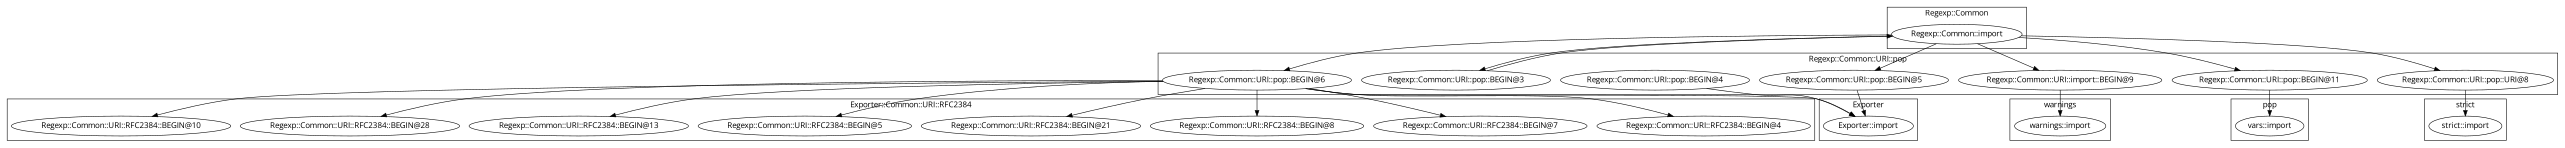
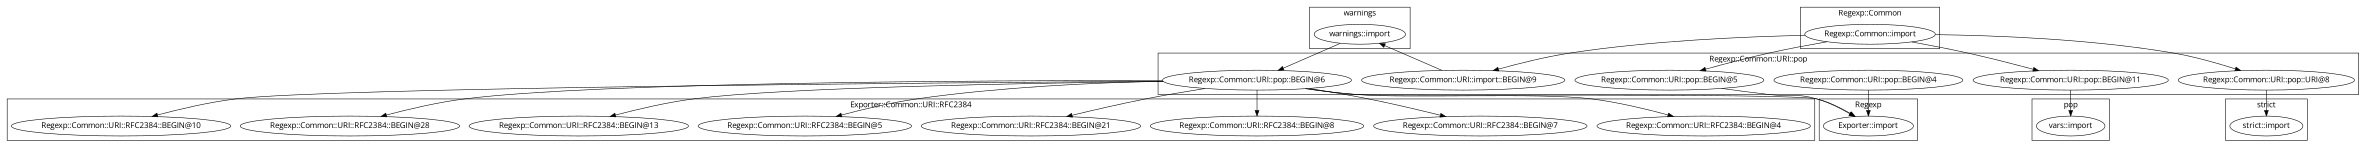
edge "Regexp::Common::import" -> "Regexp::Common::URI::pop::BEGIN@6": now "warnings::import" -> "Regexp::Common::URI::pop::BEGIN@6"
node "Regexp::Common::URI::pop::BEGIN@3": removed
cluster "Exporter": label "Exporter" -> "Regexp"
